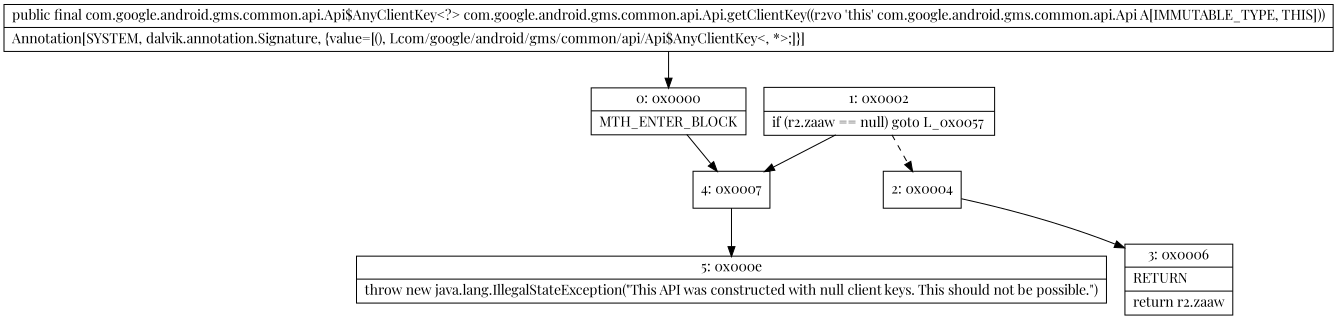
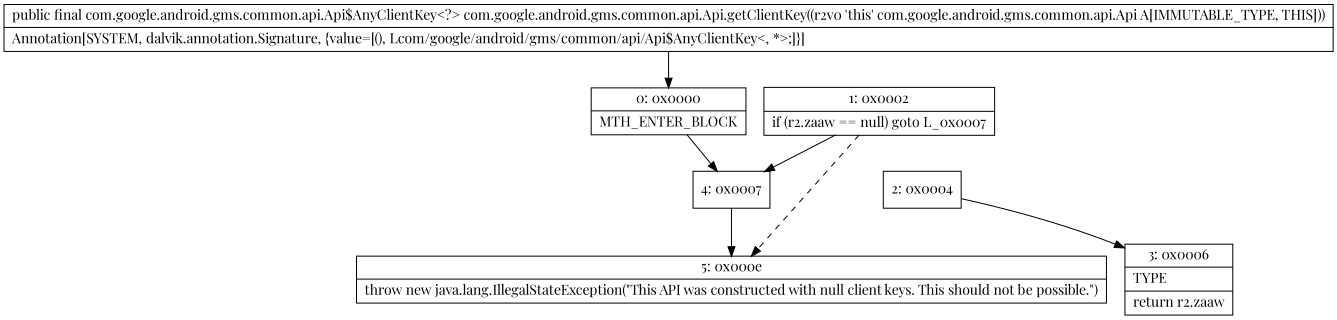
node "1: 0x0002": text "if (r2.zaaw == null) goto L_0x0057" -> "if (r2.zaaw == null) goto L_0x0007"
edge "1: 0x0002" -> "2: 0x0004": now "1: 0x0002" -> "5: 0x000e"
node "3: 0x0006": text "RETURN" -> "TYPE"
